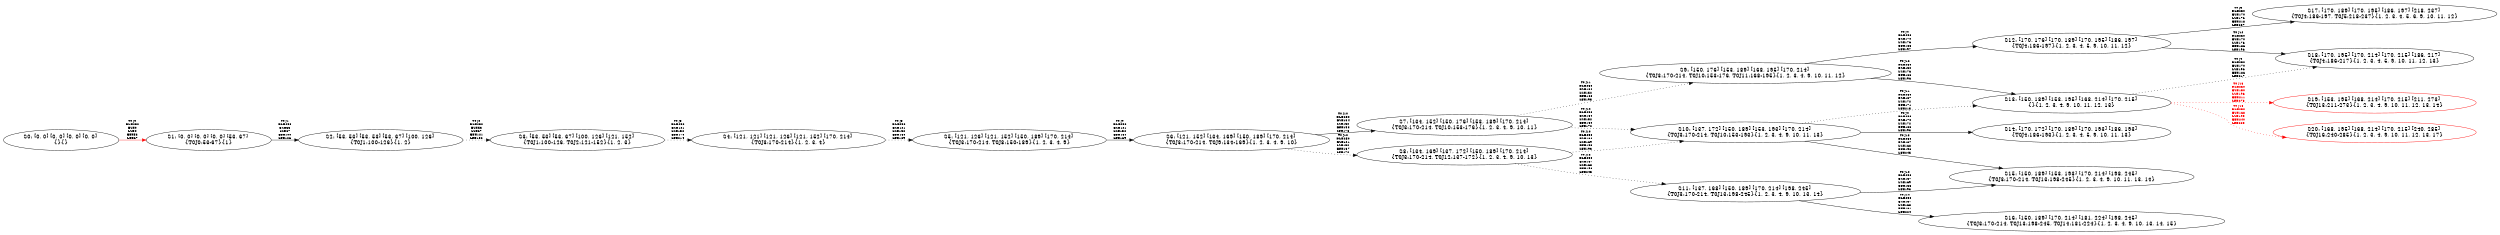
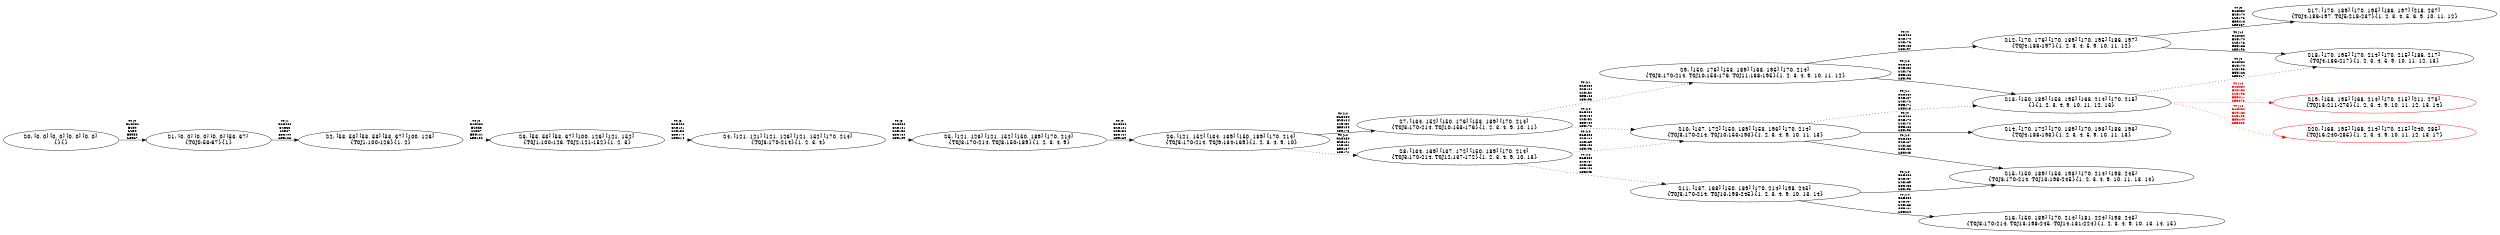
edge "S0: [0, 0] [0, 0] [0, 0] [0, 0] {}{}" -> "S1: [0, 0] [0, 0] [0, 0] [53, 67] {T0J0:53-67}{1}": color Red -> black
